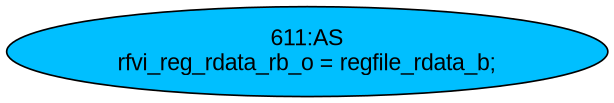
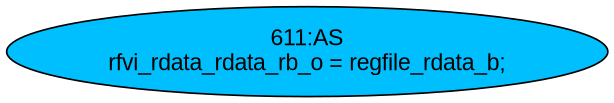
node "611:AS rfvi_reg_rdata_rb_o = regfile_rdata_b;": label "611:AS rfvi_reg_rdata_rb_o = regfile_rdata_b;" -> "611:AS rfvi_rdata_rdata_rb_o = regfile_rdata_b;"
